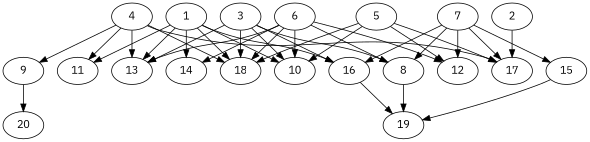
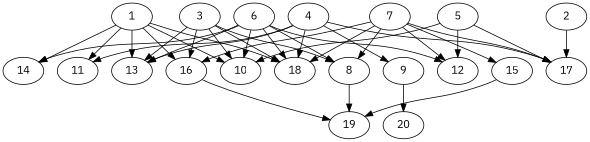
edge "5" -> "18": now "7" -> "18"
